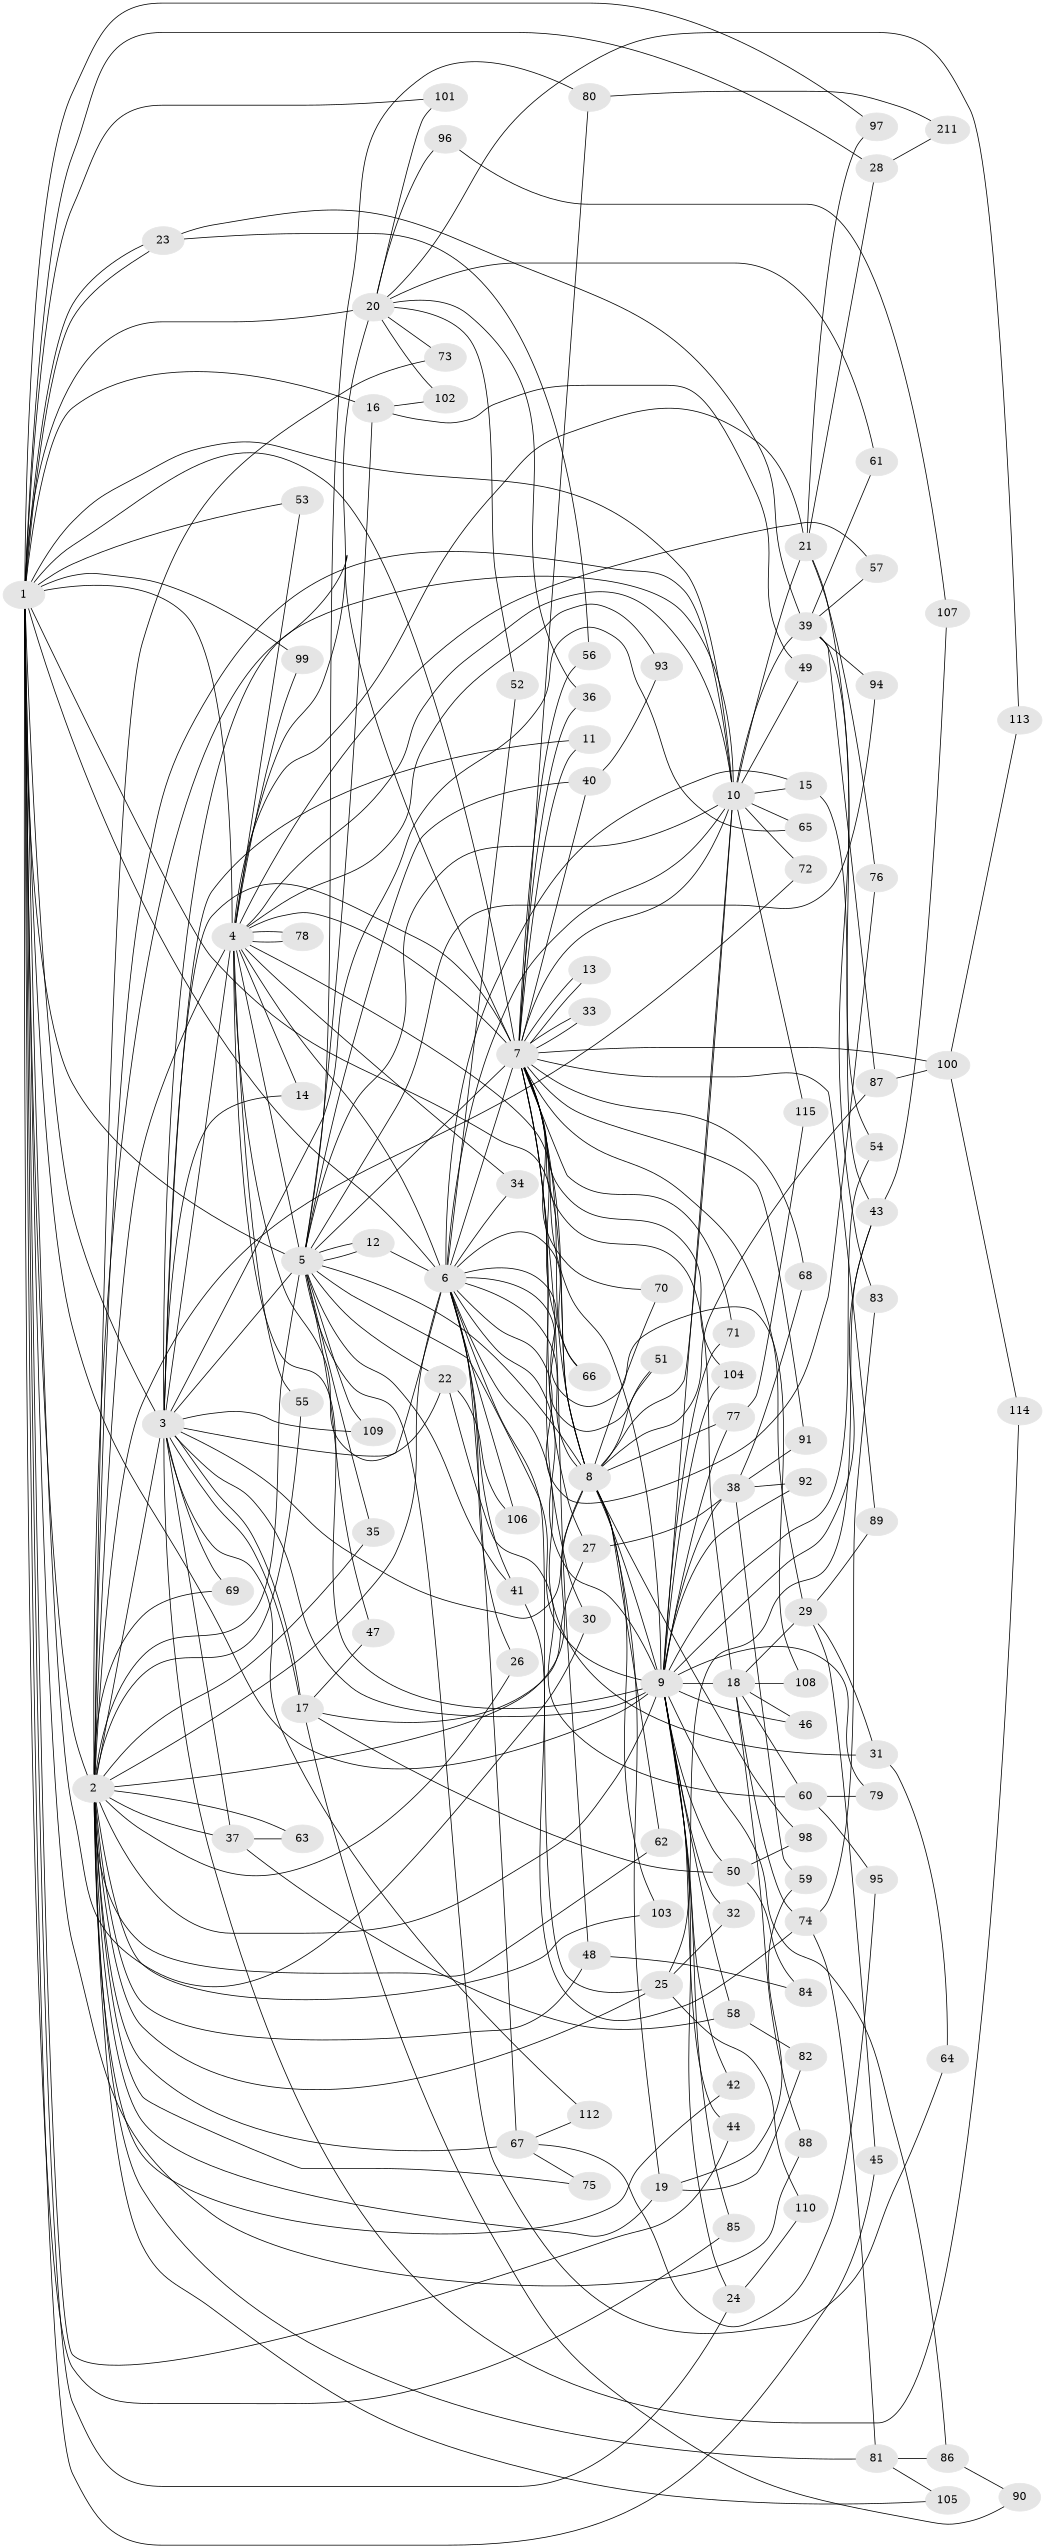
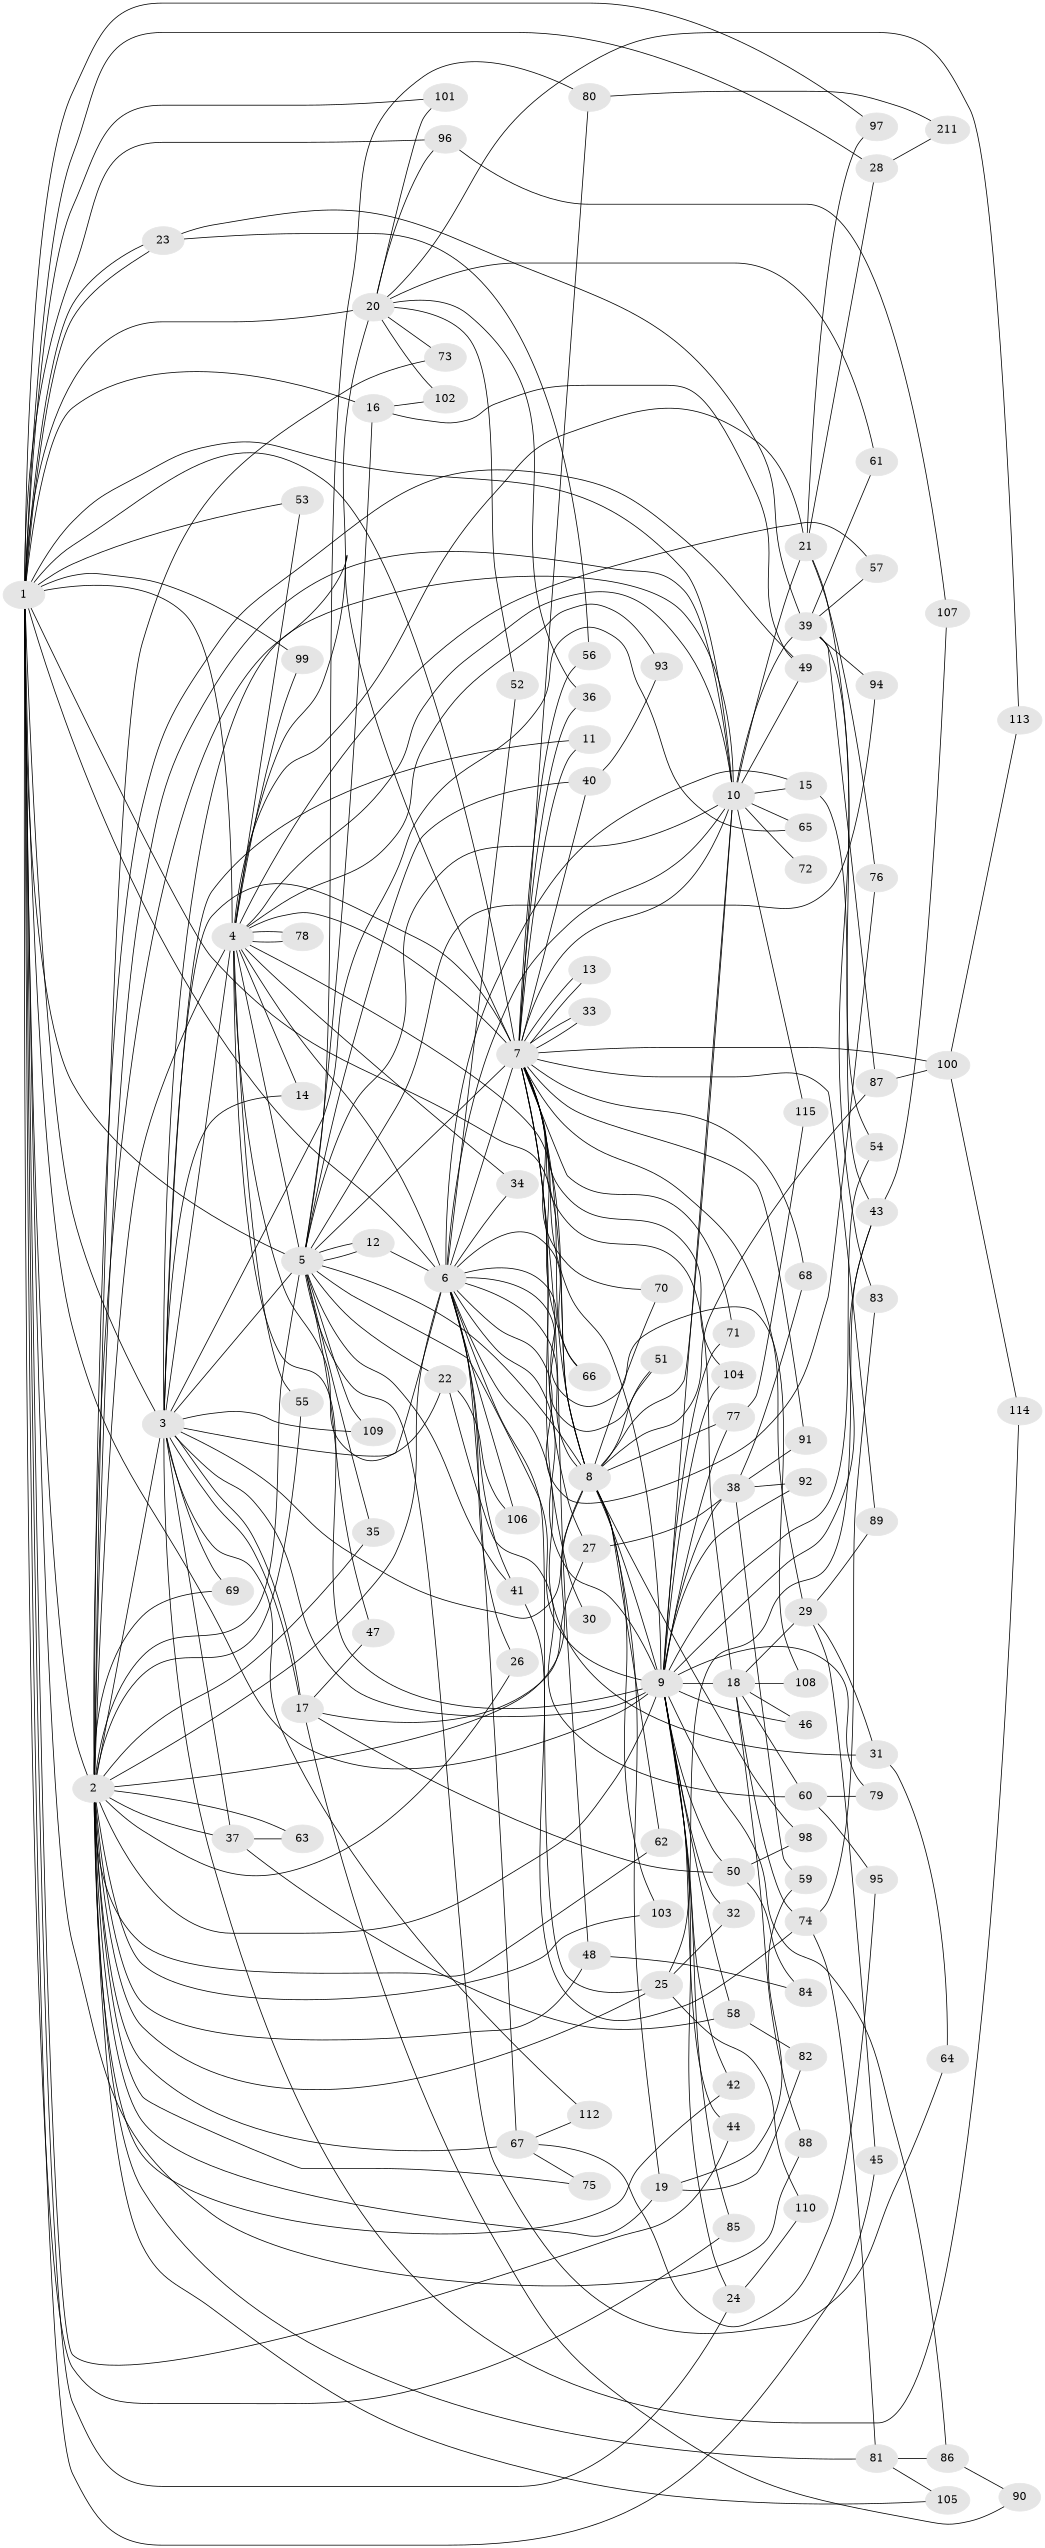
edge "72" -- "2": now "49" -- "2"
edge "1" -- "30": now "1" -- "96"
